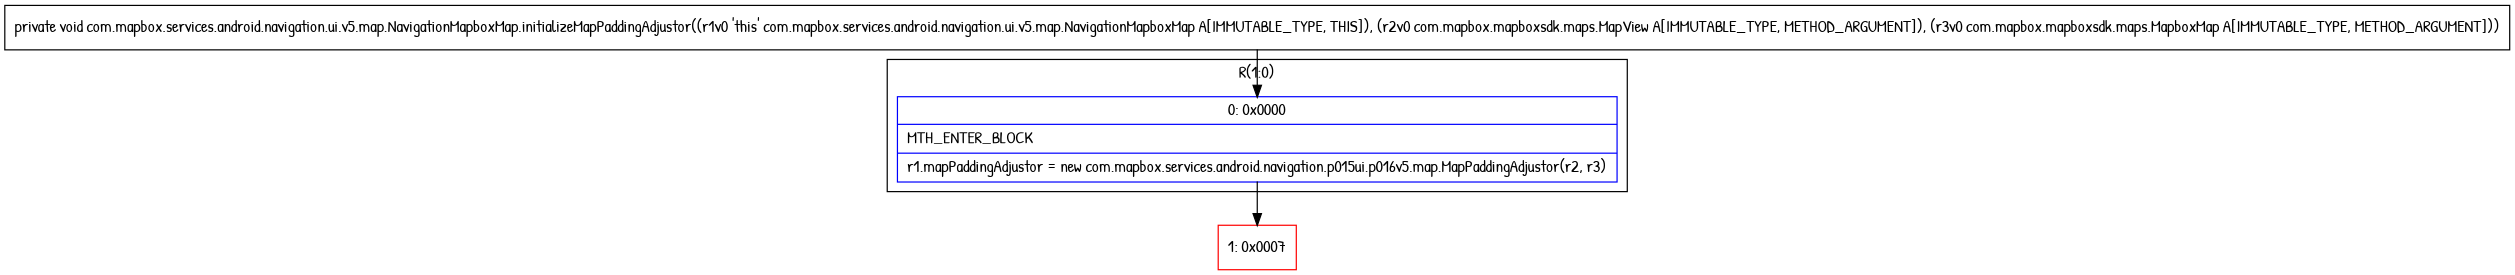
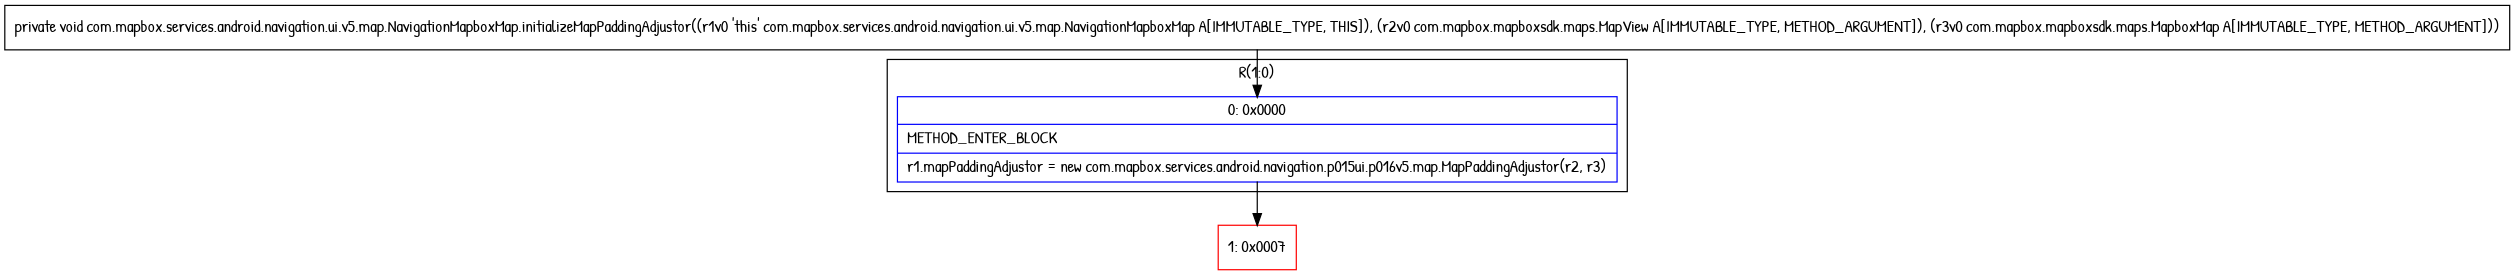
node "0: 0x0000": text "MTH_ENTER_BLOCK" -> "METHOD_ENTER_BLOCK"
